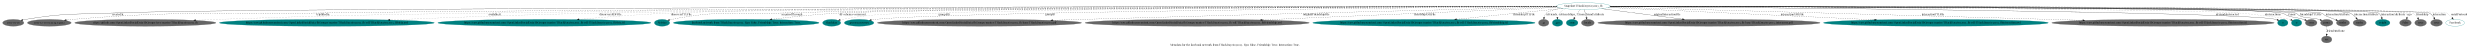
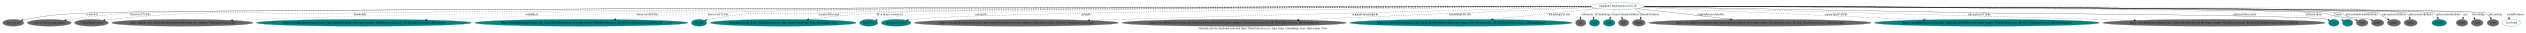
edge "Snapshot THackDay26032013_fb" -> "2015-12-10 03:32:14.043352": label "triplifiedIn" -> "discoveryTTLFile"
edge "Snapshot THackDay26032013_fb" -> "posts": label "friendshipTTLFile" -> "interactionFriendAttribute"
node "THackDay26032013": added
edge "posts" -> "sex": now "Snapshot THackDay26032013_fb" -> "sex"
